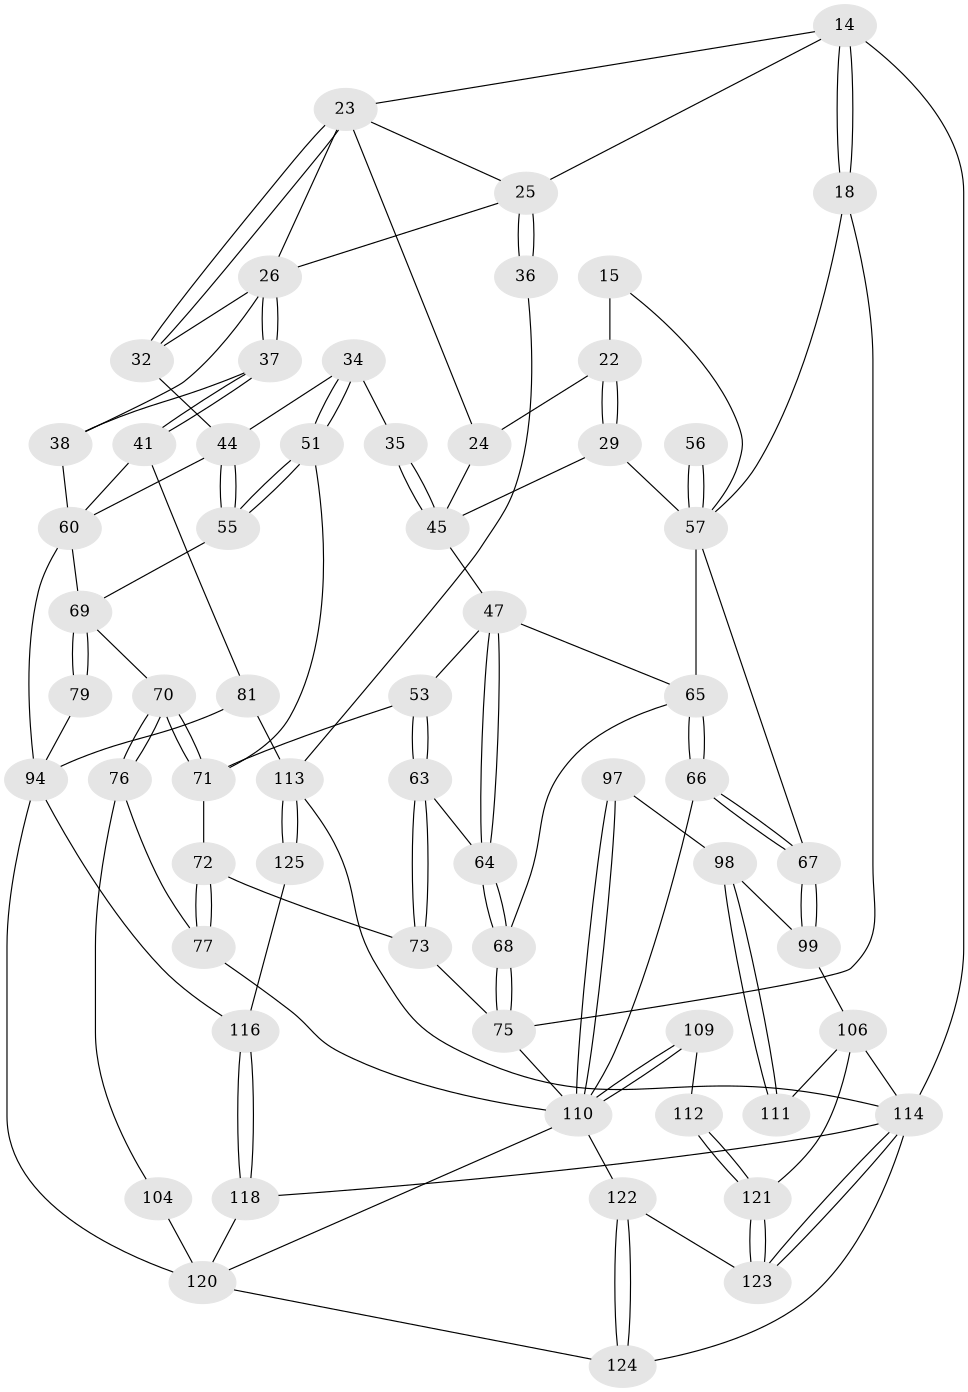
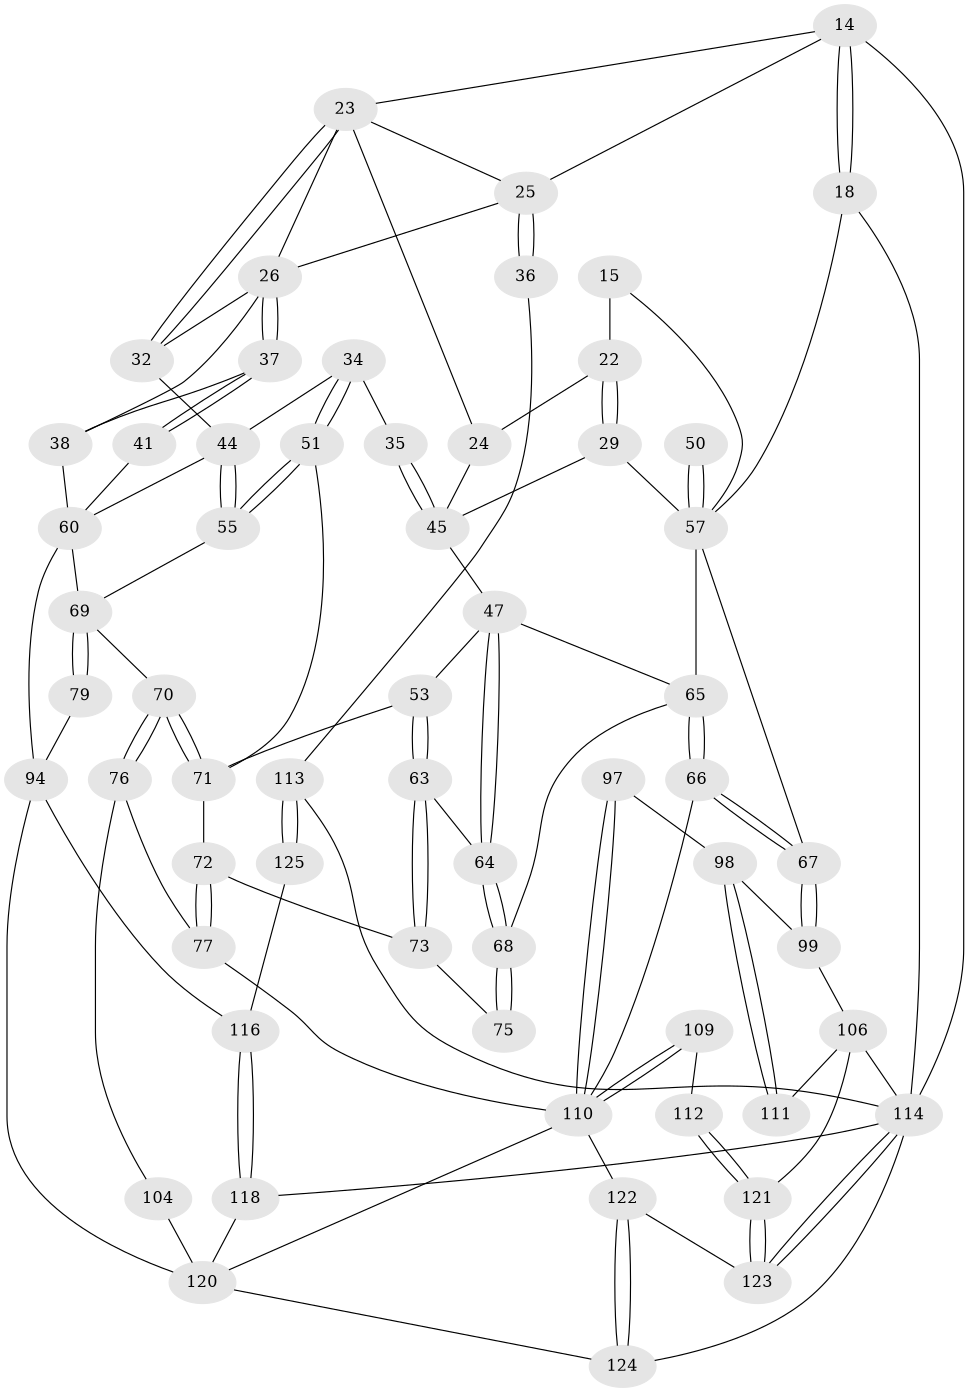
node "56": label "56" -> "50"
node "81": removed
edge "18" -- "75": now "18" -- "114"
edge "75" -- "110": removed
